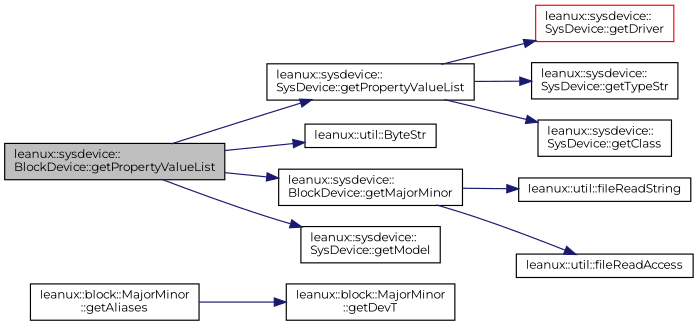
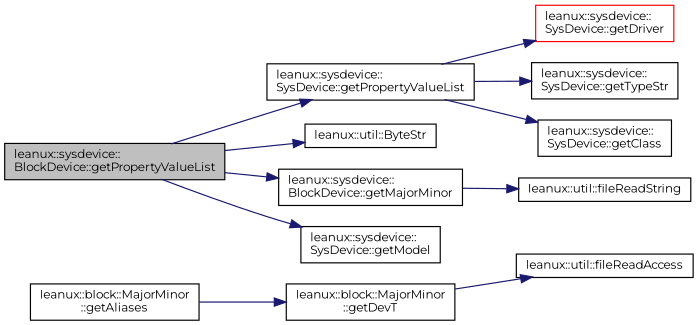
edge "leanux::sysdevice:: BlockDevice::getMajorMinor" -> "leanux::util::fileReadAccess": now "leanux::block::MajorMinor ::getDevT" -> "leanux::util::fileReadAccess"
